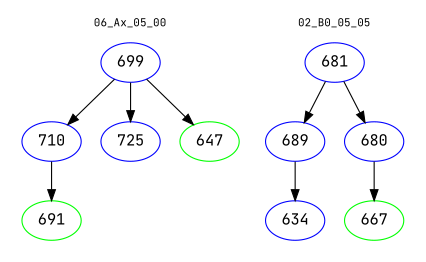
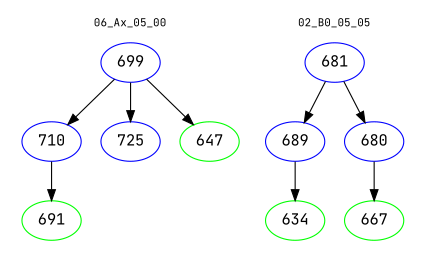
node "634": color blue -> green
